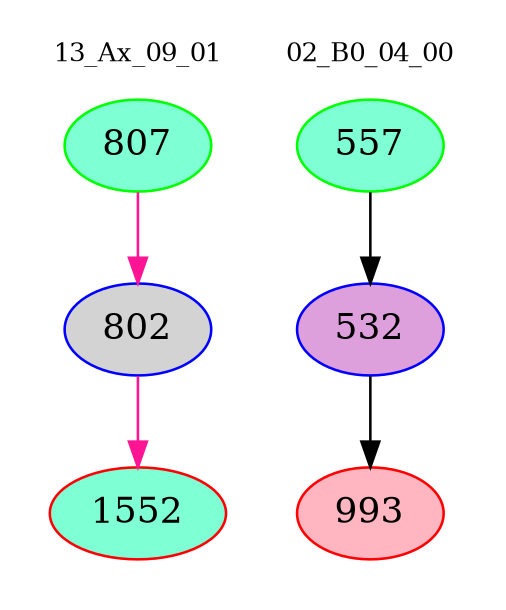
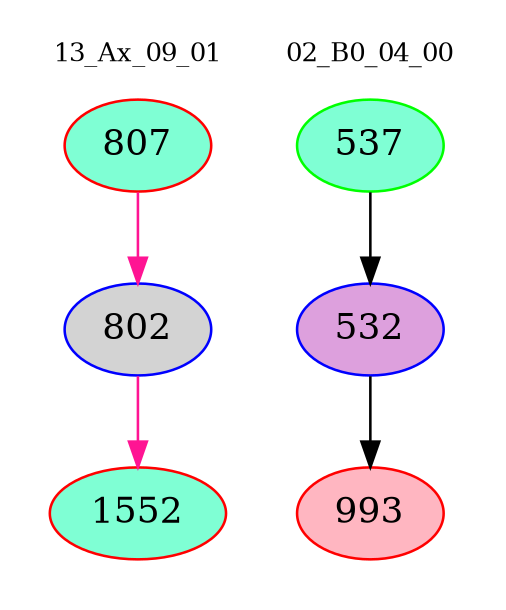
node "807": color green -> red
node "557": label "557" -> "537"
